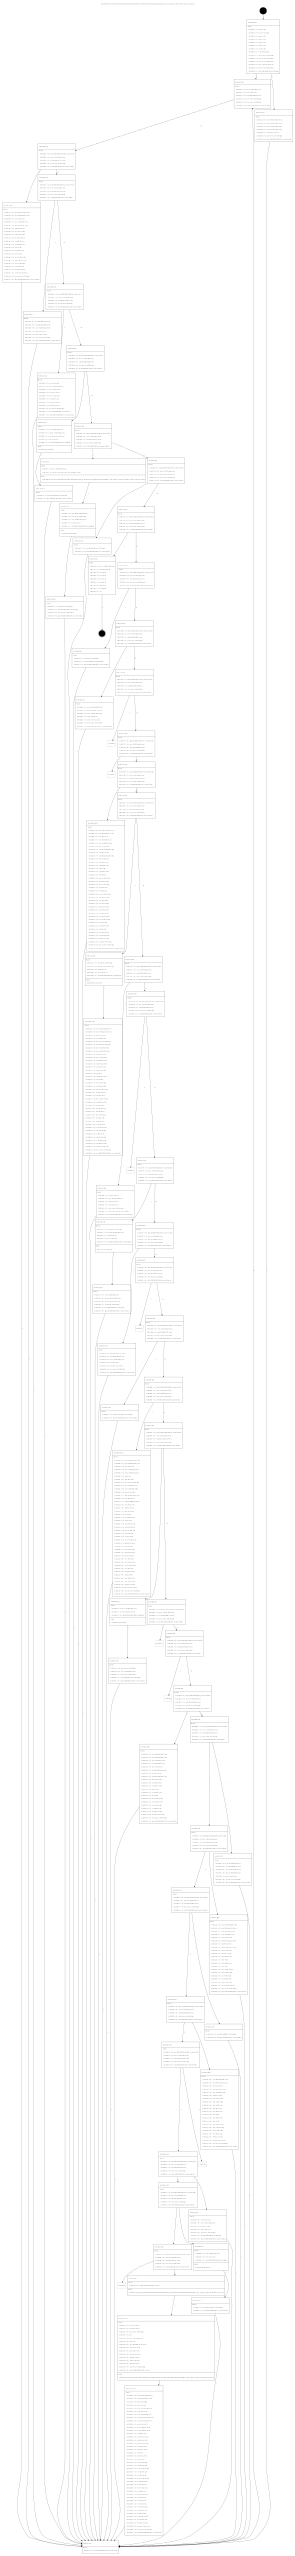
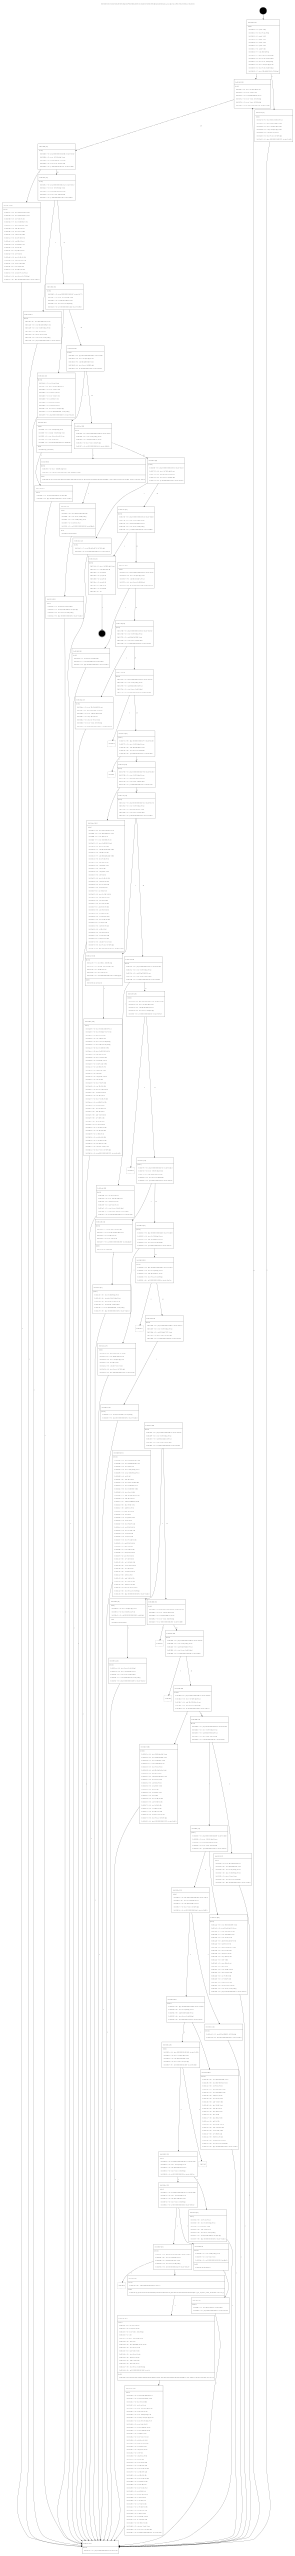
node "0x40185b [25]": removed
